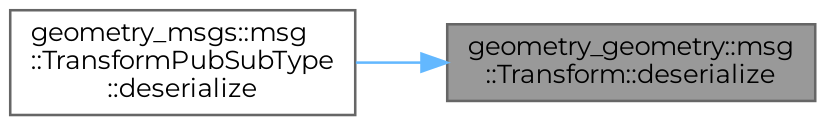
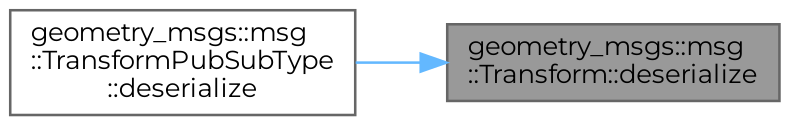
node "geometry_geometry::msg ::Transform::deserialize": label "geometry_geometry::msg ::Transform::deserialize" -> "geometry_msgs::msg ::Transform::deserialize"
